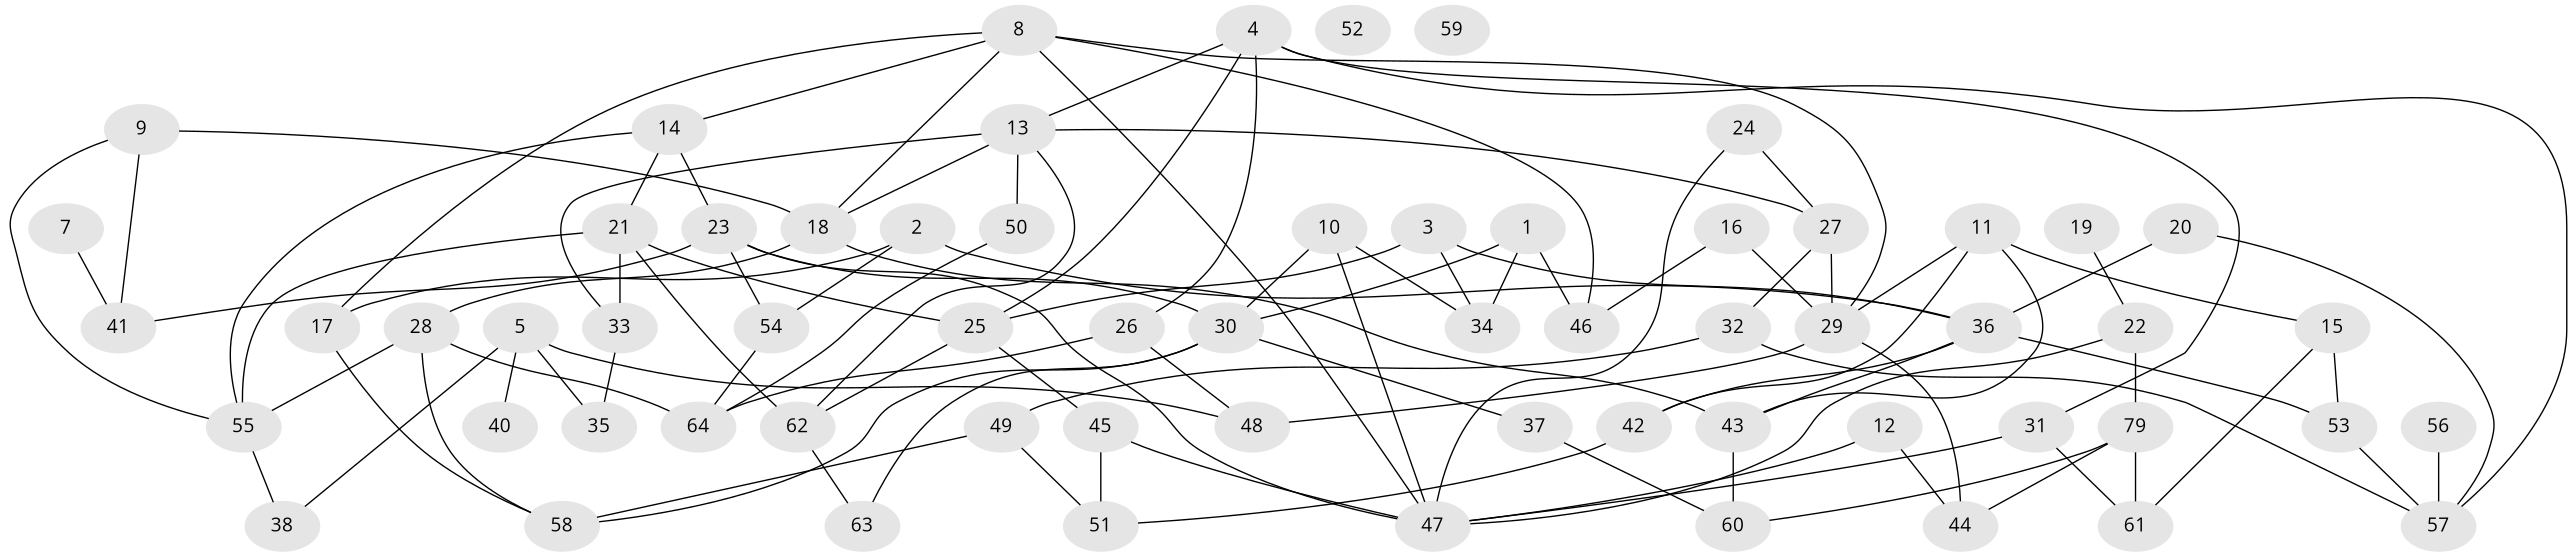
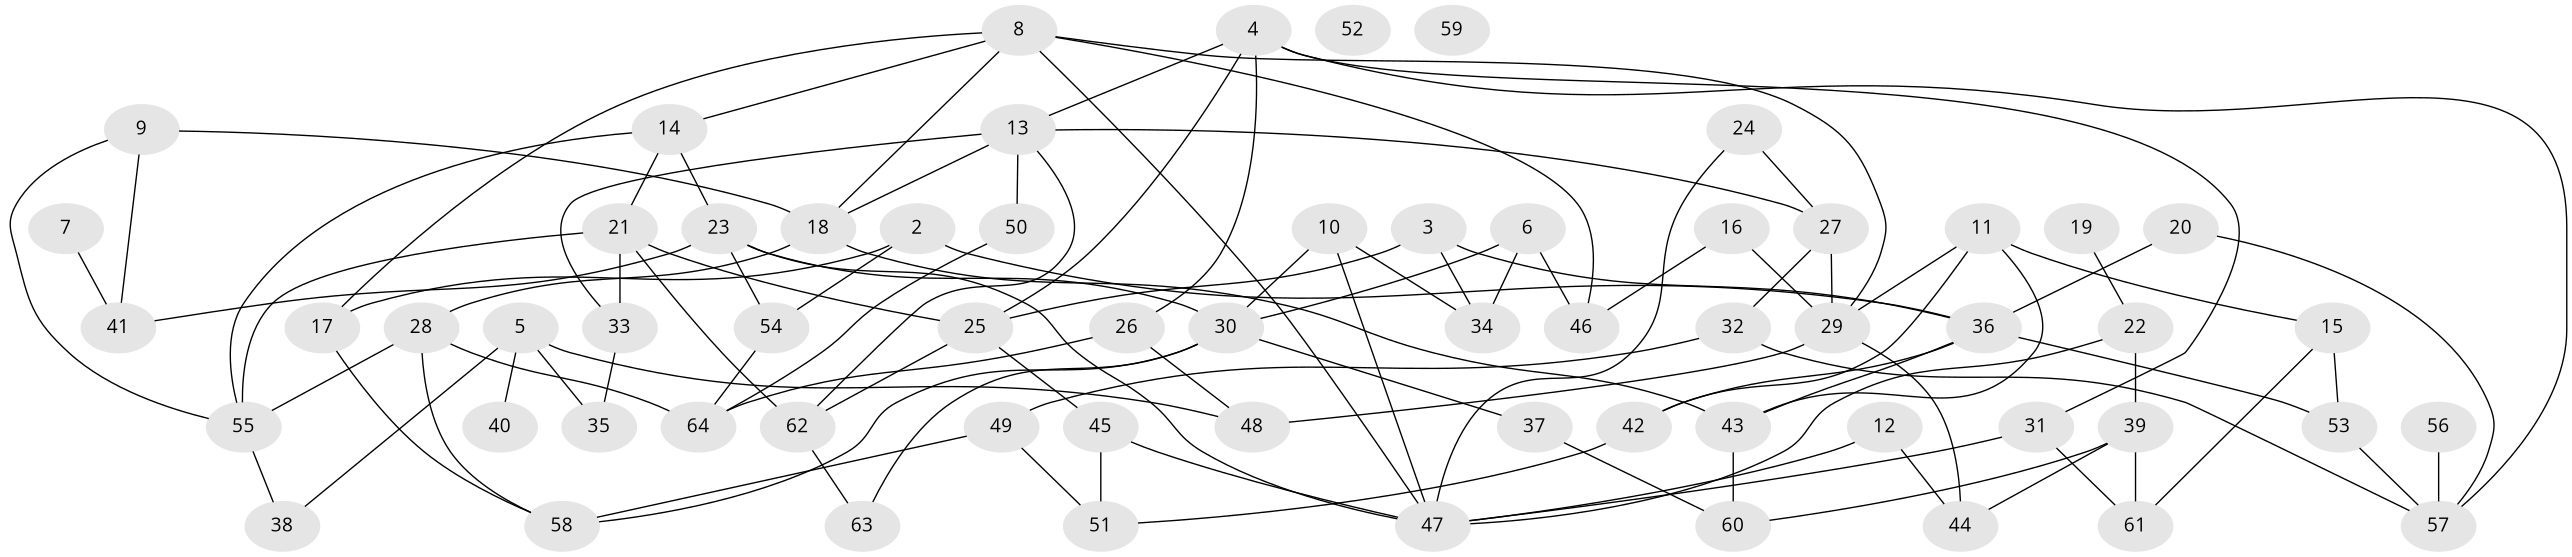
node "1": label "1" -> "6"
node "79": label "79" -> "39"
